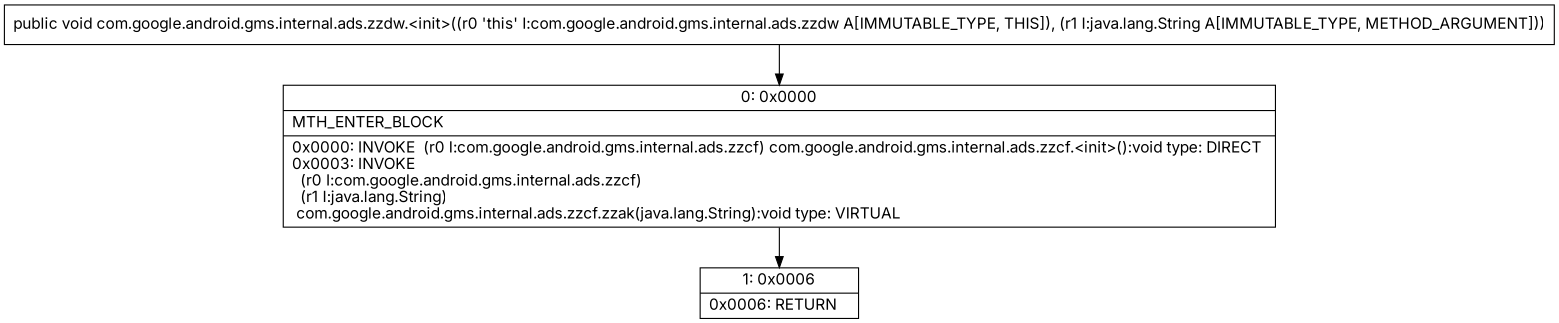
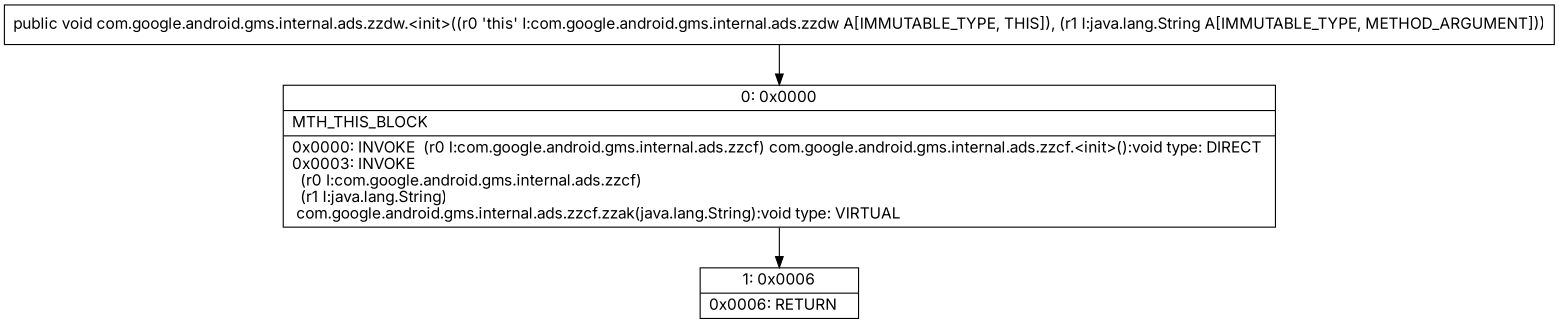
node "0: 0x0000": text "MTH_ENTER_BLOCK" -> "MTH_THIS_BLOCK"
